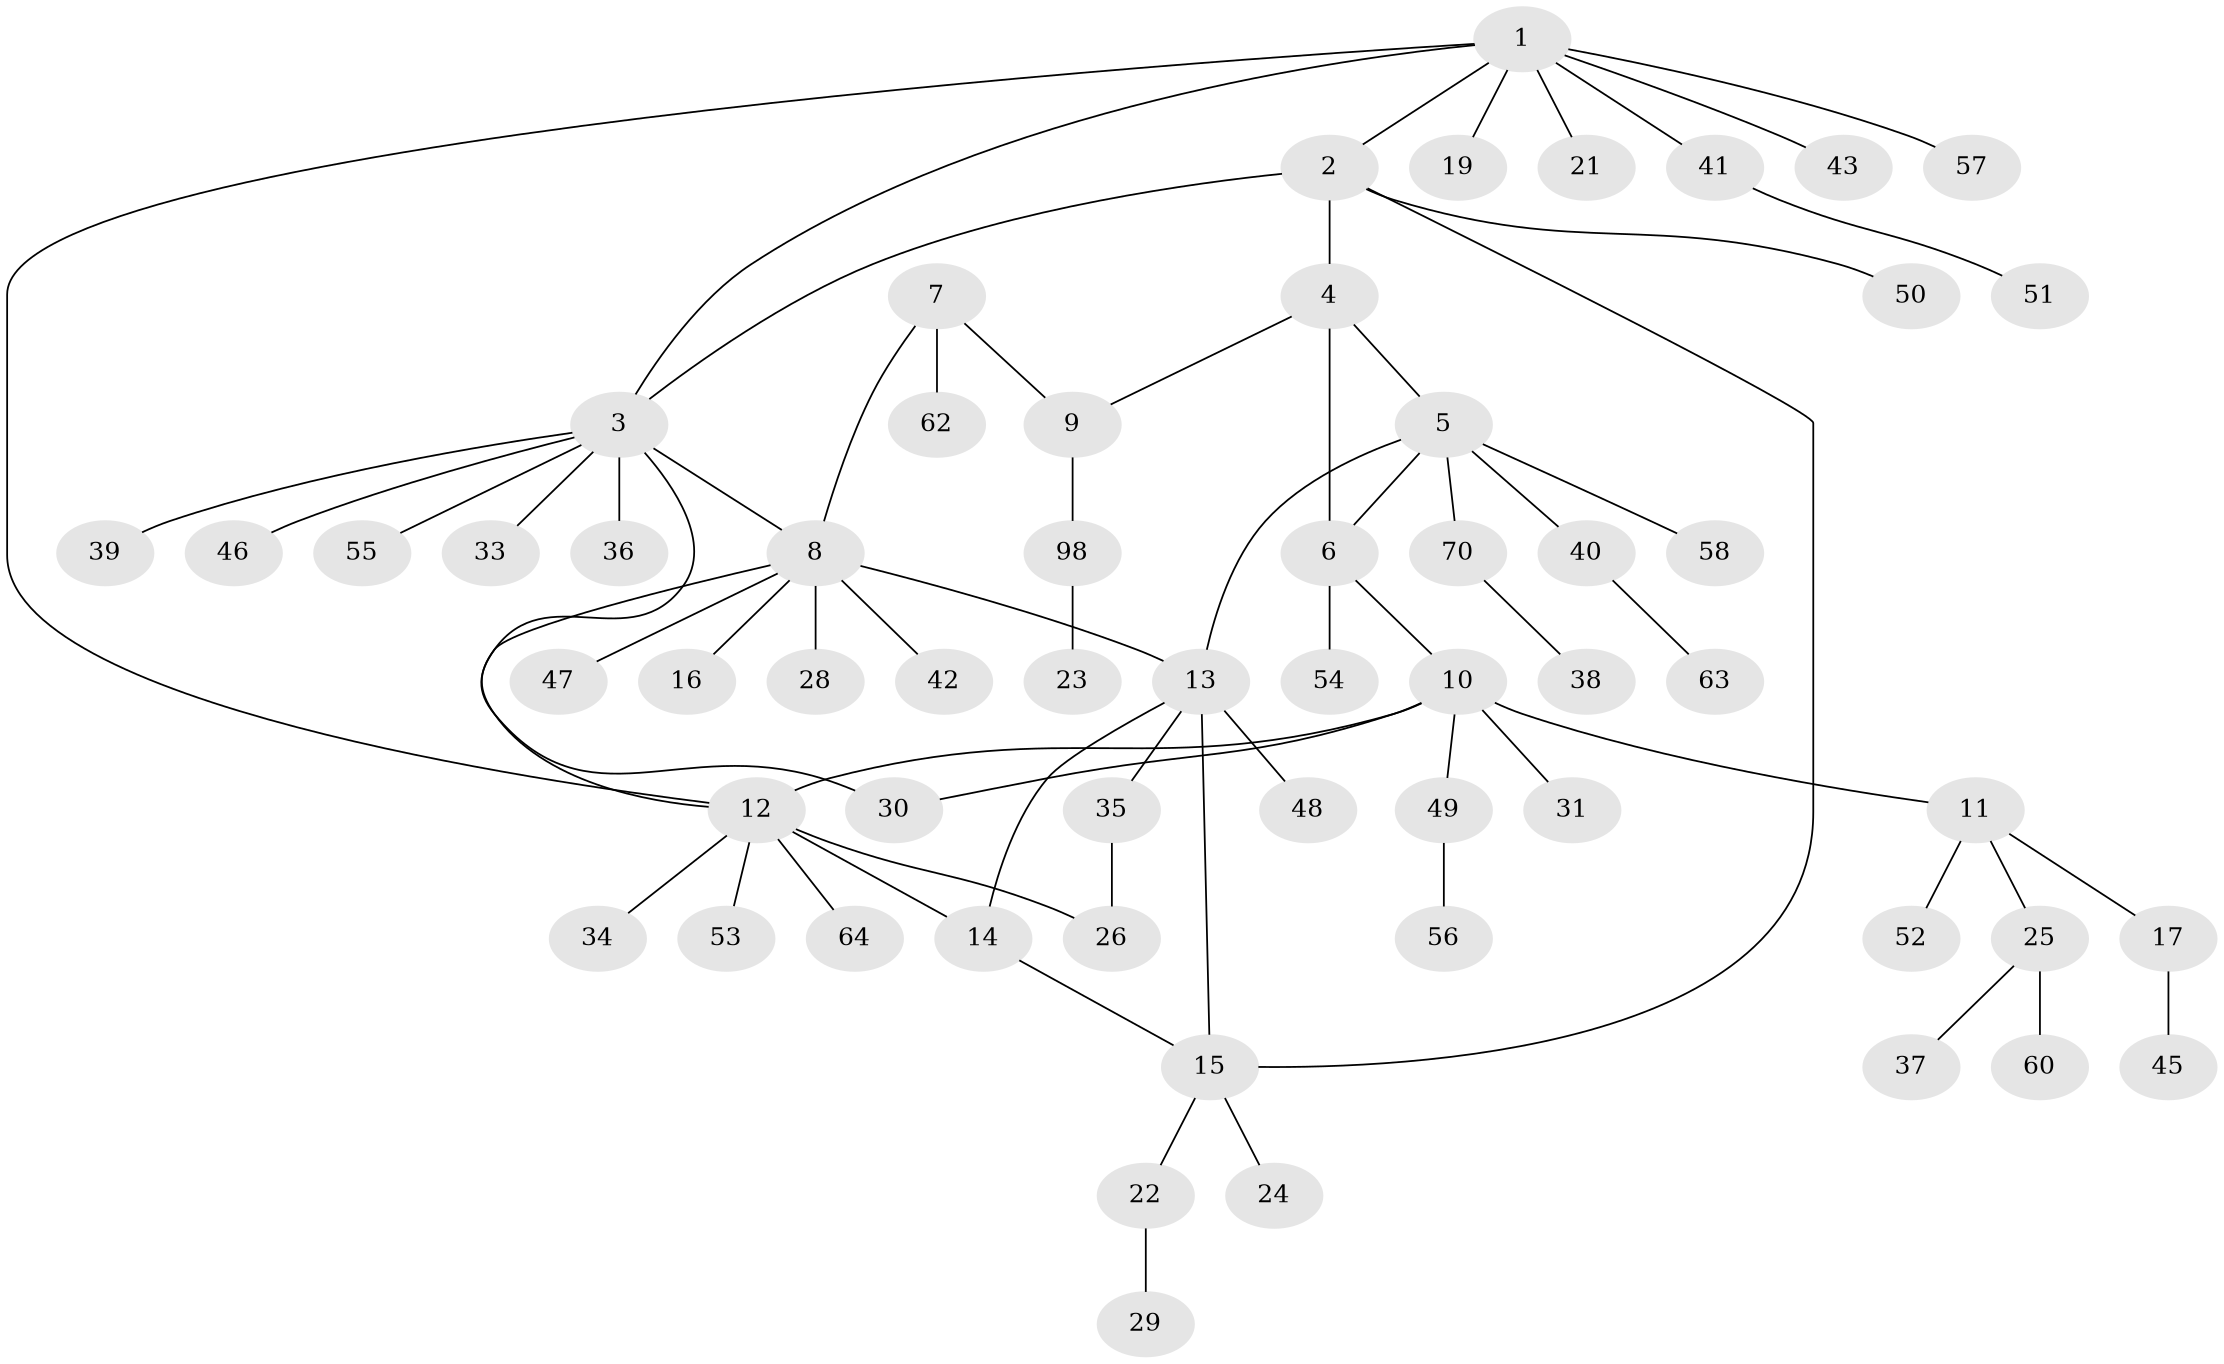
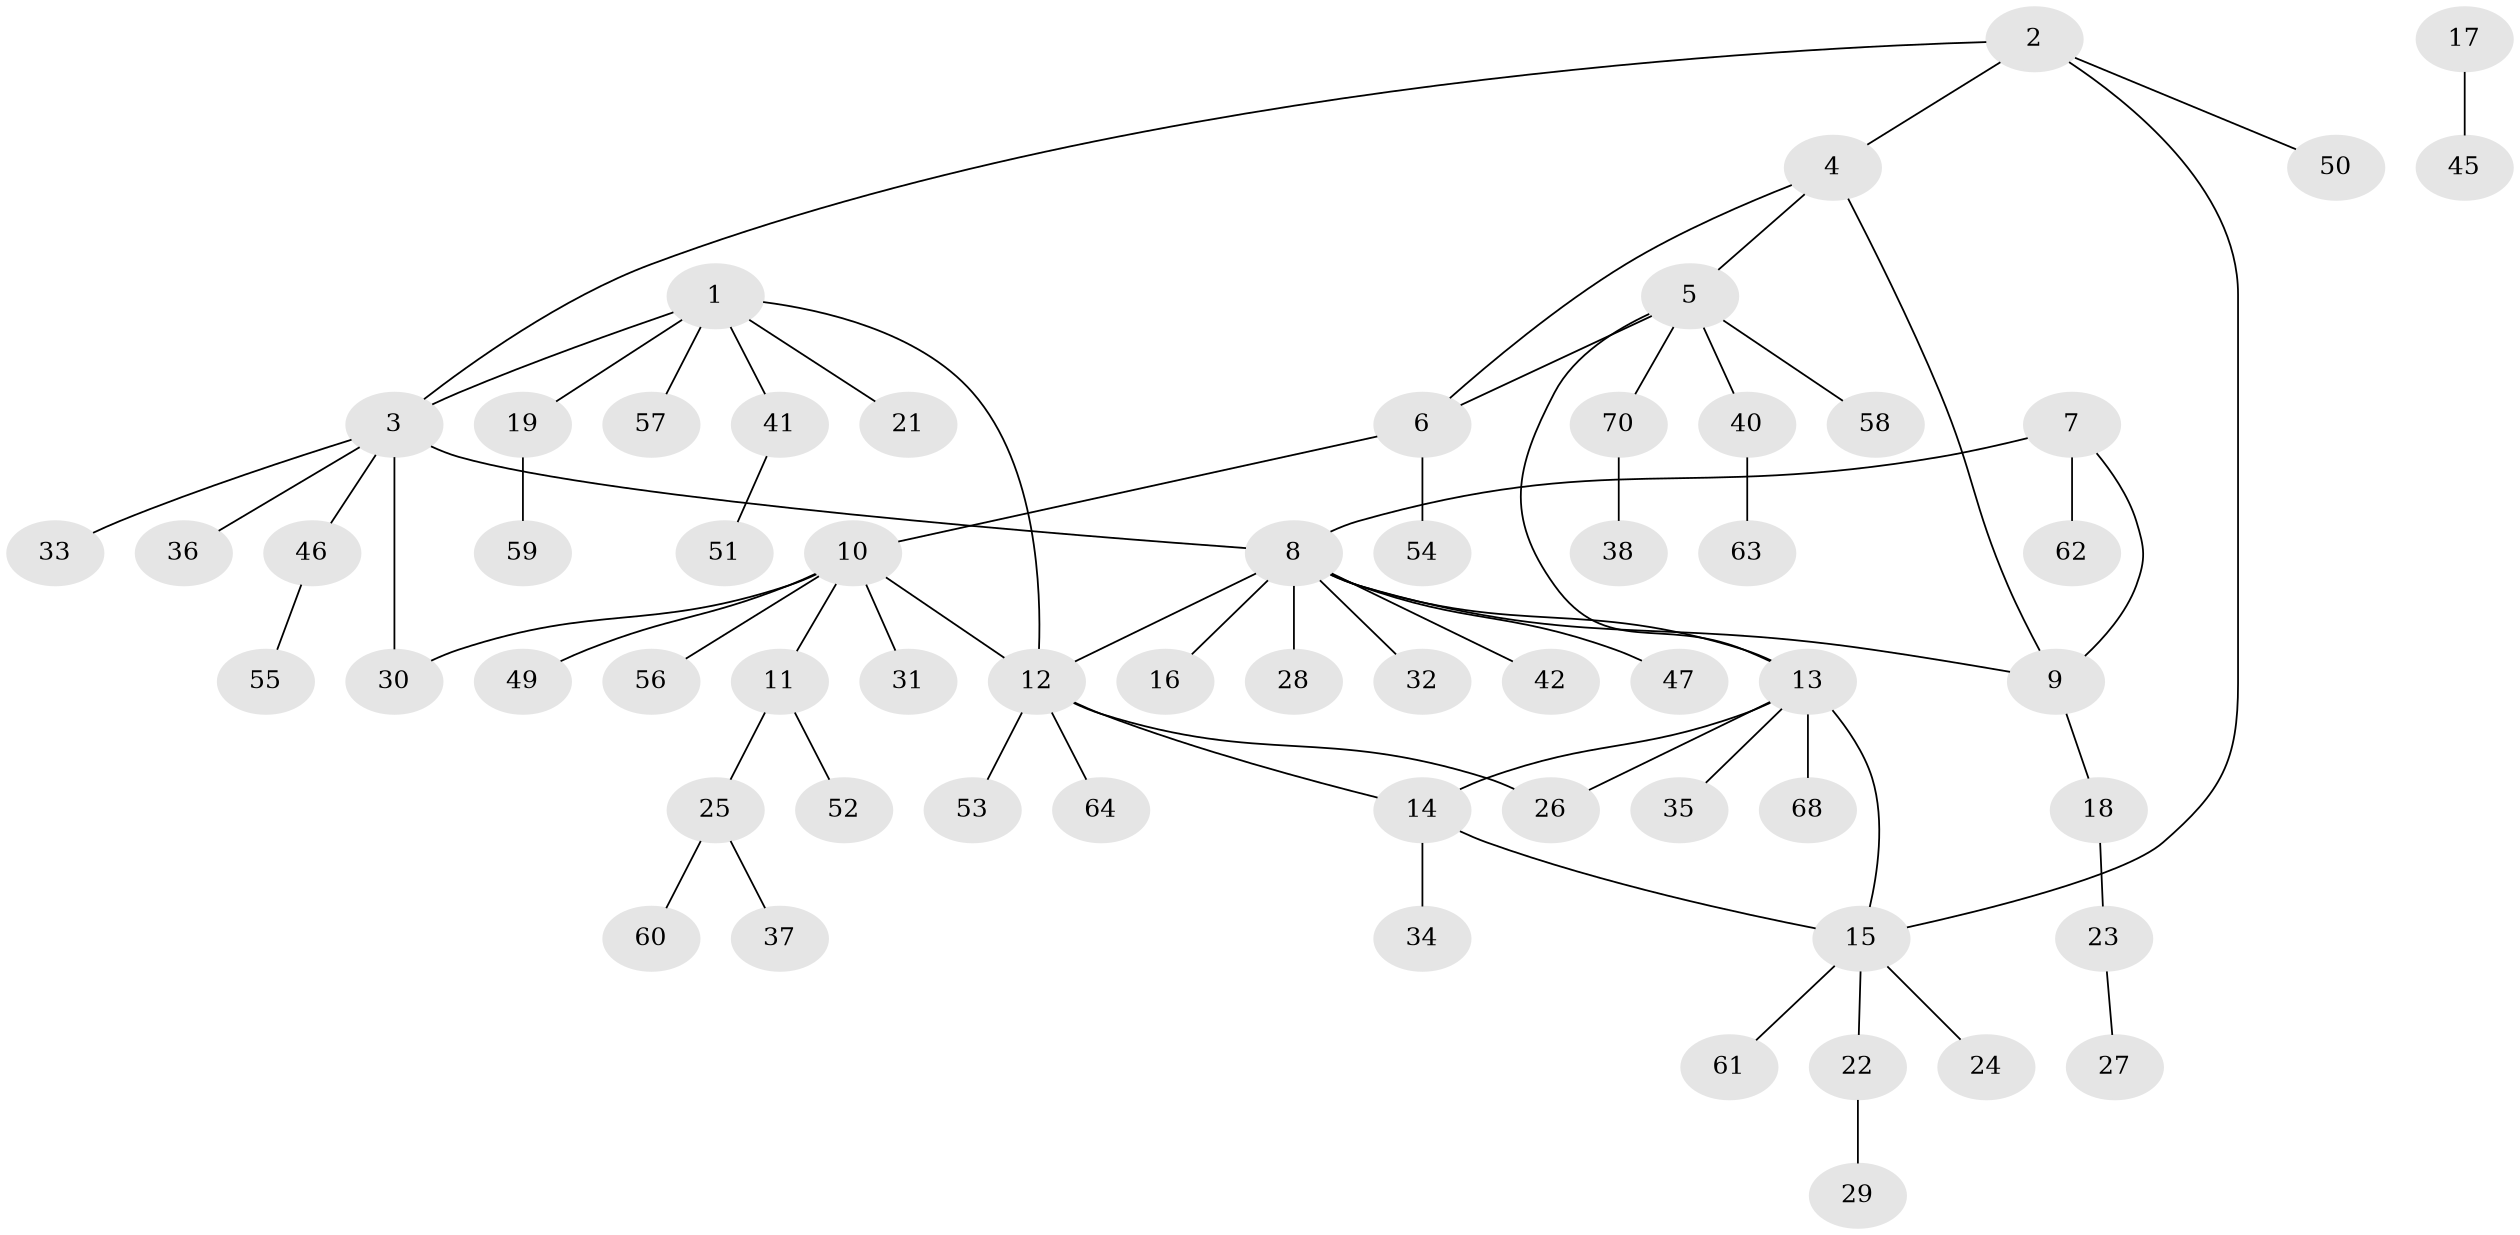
edge "1" -- "2": removed
node "43": removed
edge "3" -- "55": now "46" -- "55"
node "39": removed
node "59": added
node "98": label "98" -> "18"
edge "8" -- "9": added
node "32": added
node "48": label "48" -> "68"
edge "12" -- "34": now "14" -- "34"
edge "35" -- "26": now "13" -- "26"
edge "49" -- "56": now "10" -- "56"
edge "11" -- "17": removed
node "61": added
node "27": added
